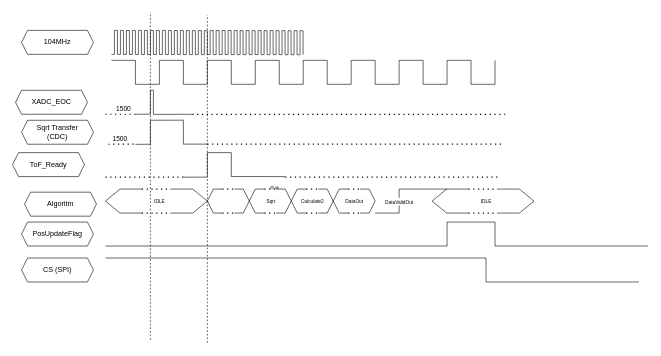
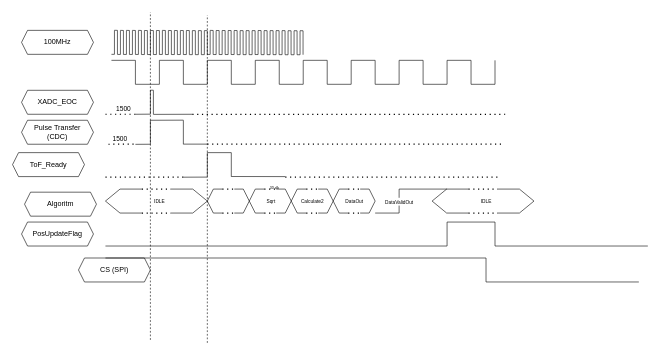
node "104MHz": label "104MHz" -> "100MHz"
node "XADC_EOC": moved (51, 102) -> (57, 102)
node "Sqrt Transfer (CDC)": label "Sqrt Transfer (CDC)" -> "Pulse Transfer (CDC)"
node "CS (SPI)": moved (57, 270) -> (114, 270)
